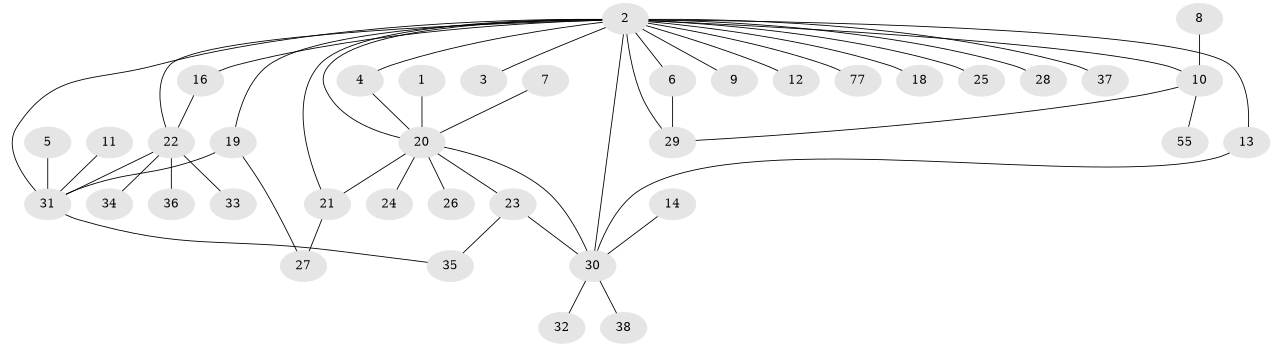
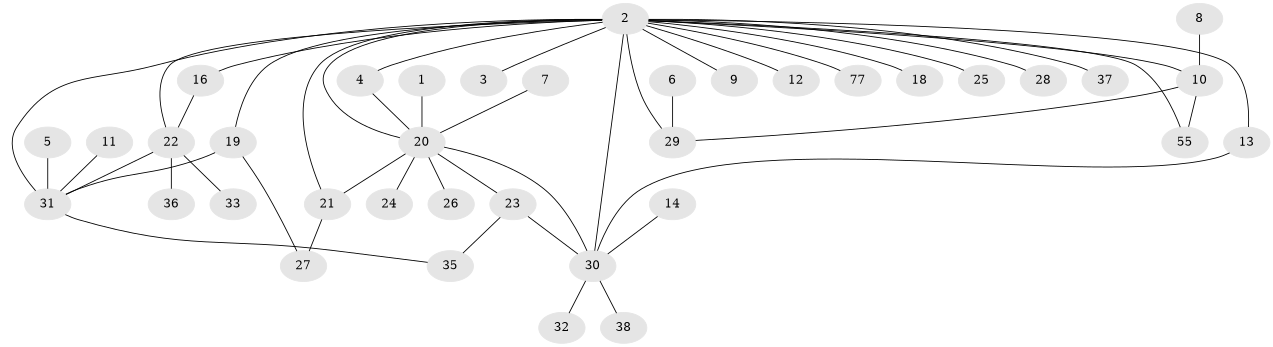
edge "2" -- "6": now "2" -- "55"
node "34": removed
